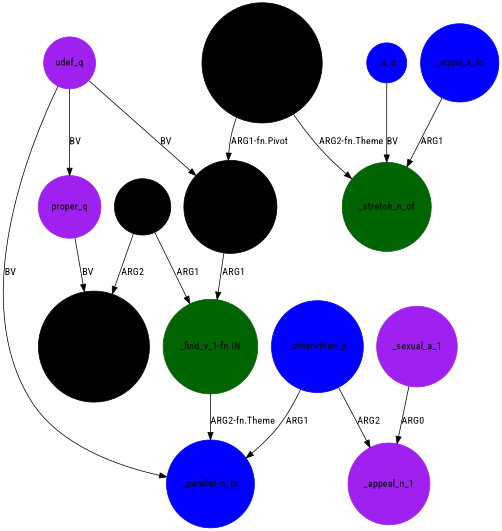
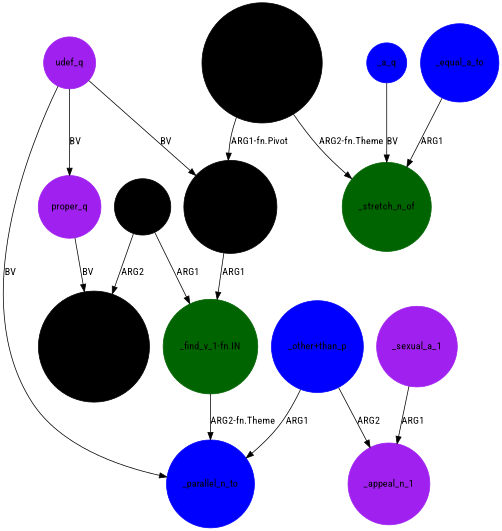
edge "_sexual_a_1" -> "_appeal_n_1": label "ARG0" -> "ARG1"
